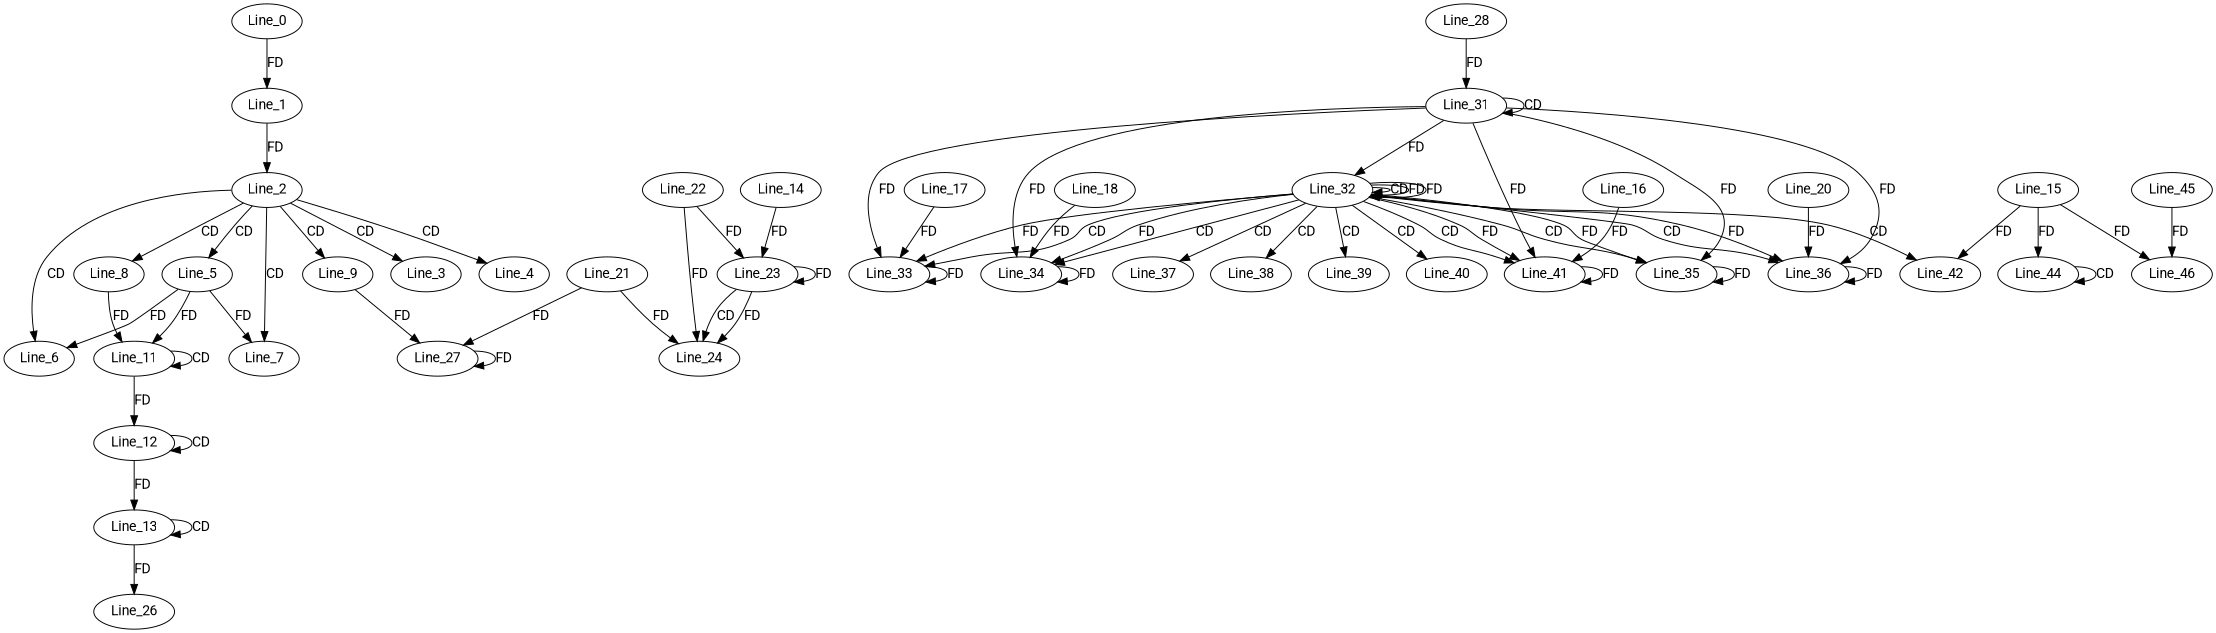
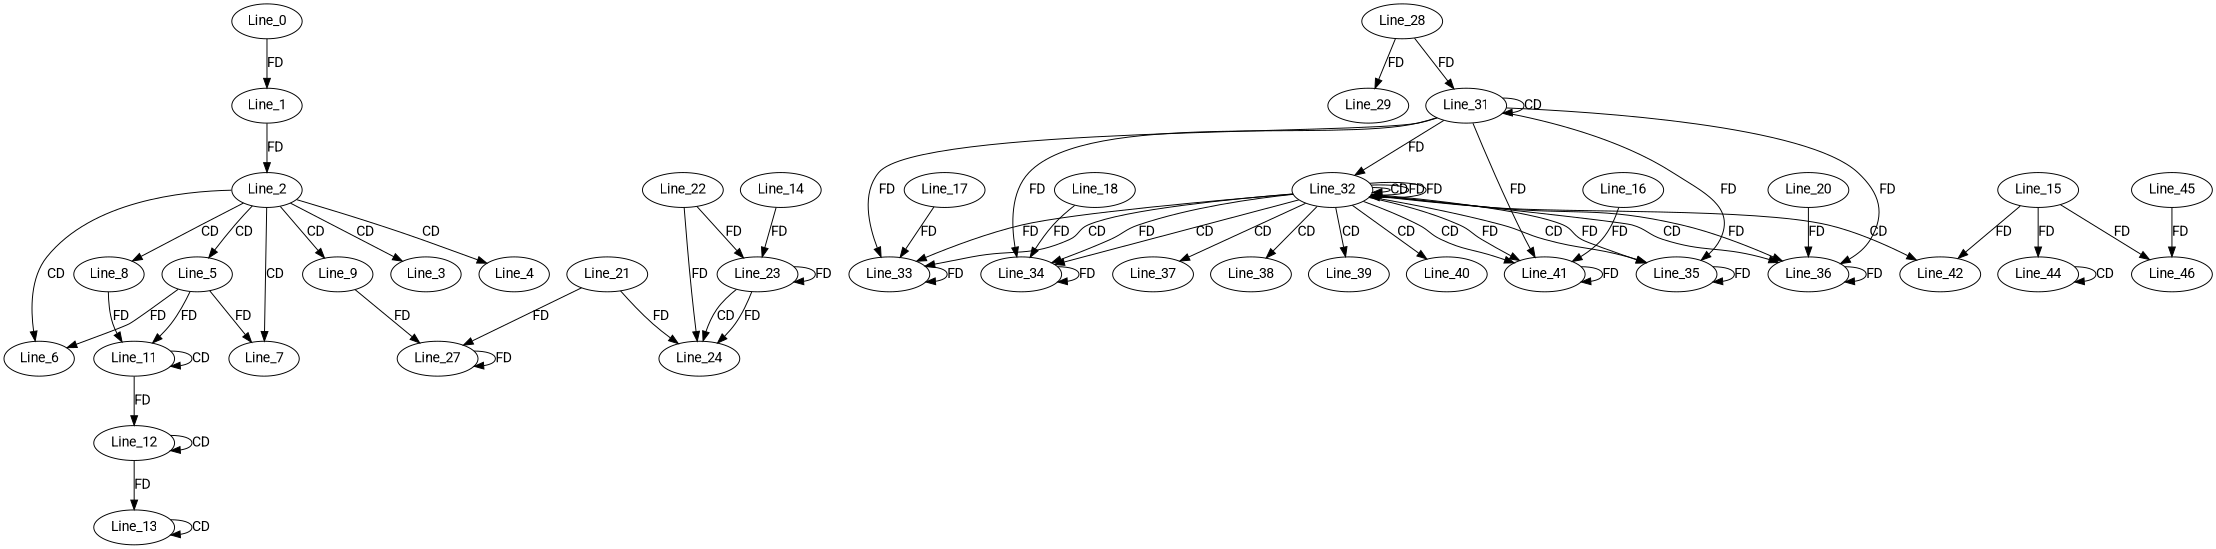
node "Line_29": added
node "Line_26": removed
